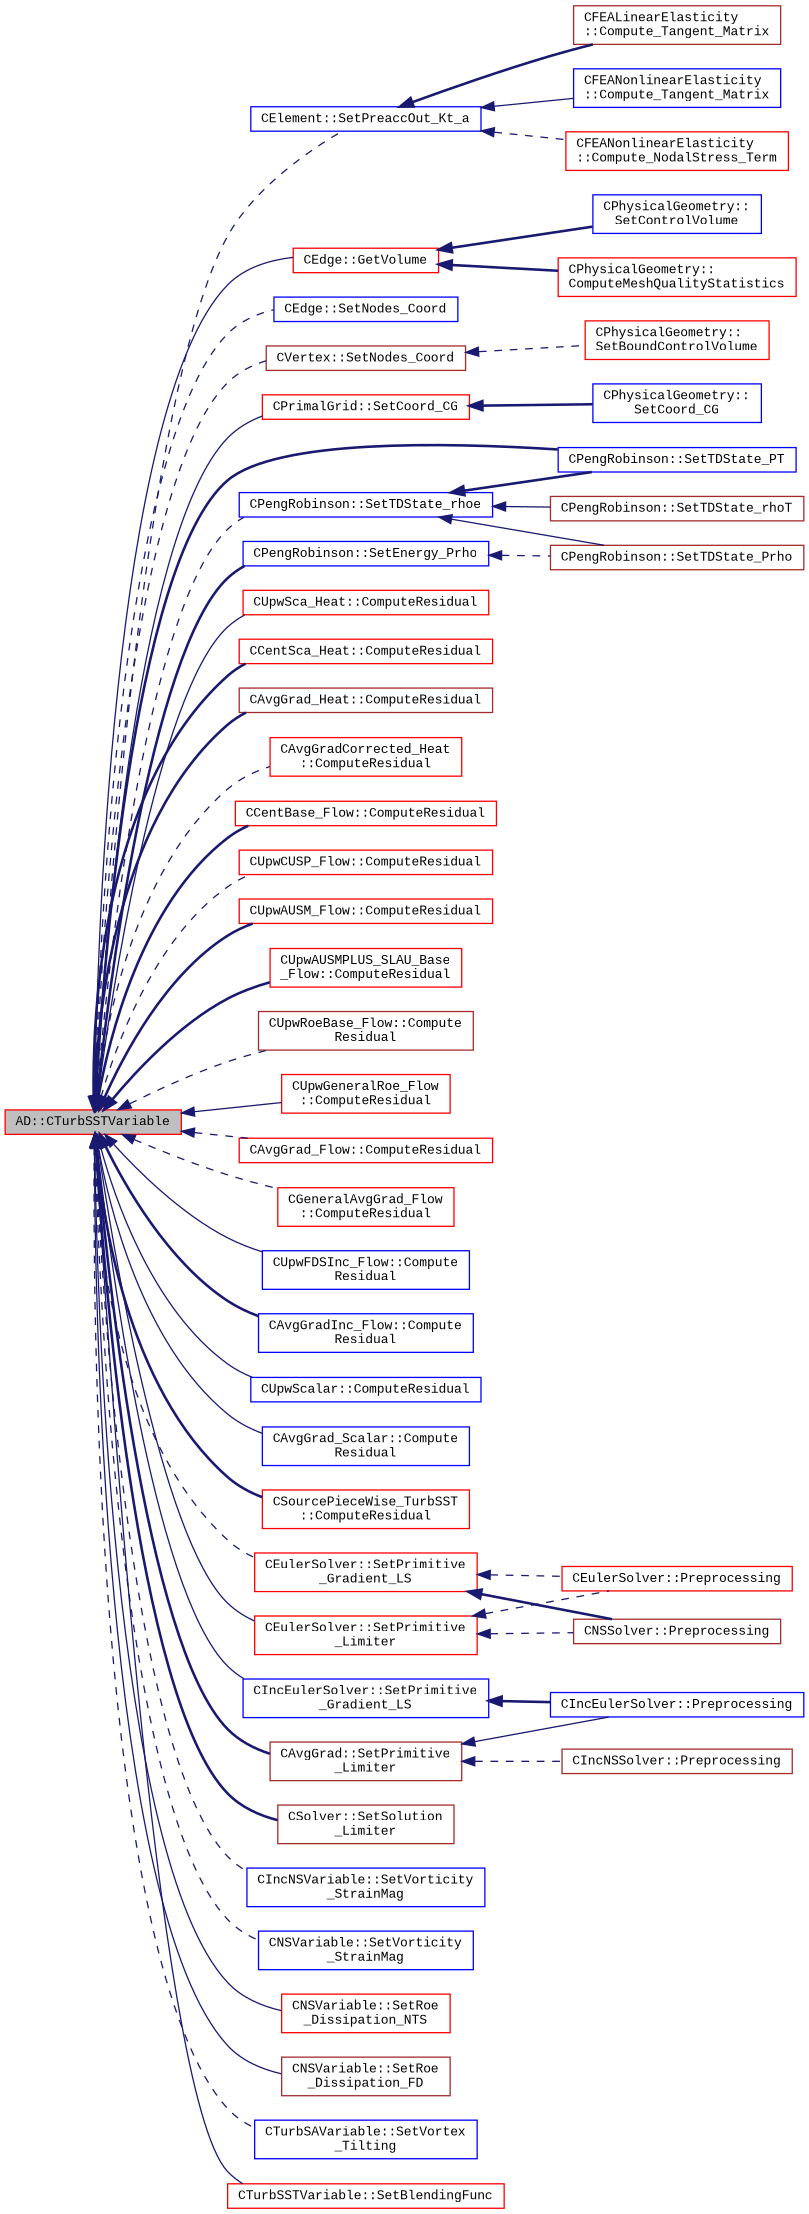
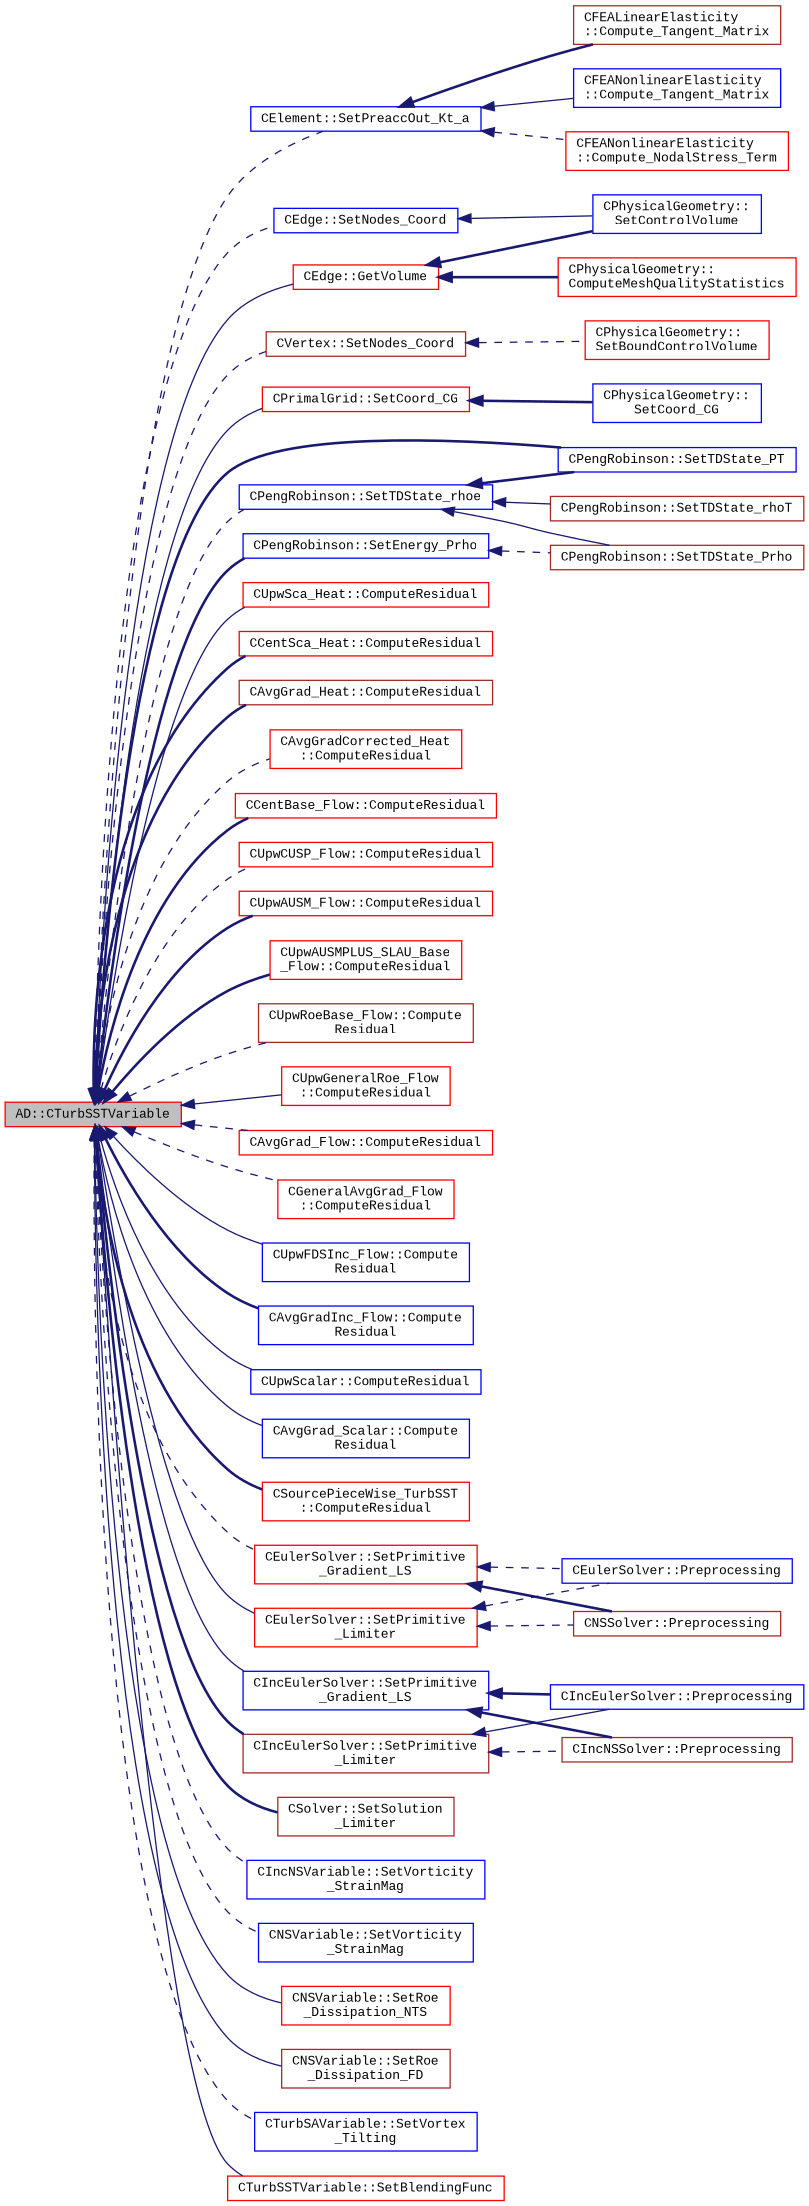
edge "CPhysicalGeometry:: SetControlVolume" -> "CEdge::SetNodes_Coord": added
node "CEulerSolver::Preprocessing": color red -> blue
edge "CIncNSSolver::Preprocessing" -> "CIncEulerSolver::SetPrimitive _Gradient_LS": added
node "CAvgGrad::SetPrimitive _Limiter": label "CAvgGrad::SetPrimitive _Limiter" -> "CIncEulerSolver::SetPrimitive _Limiter"
